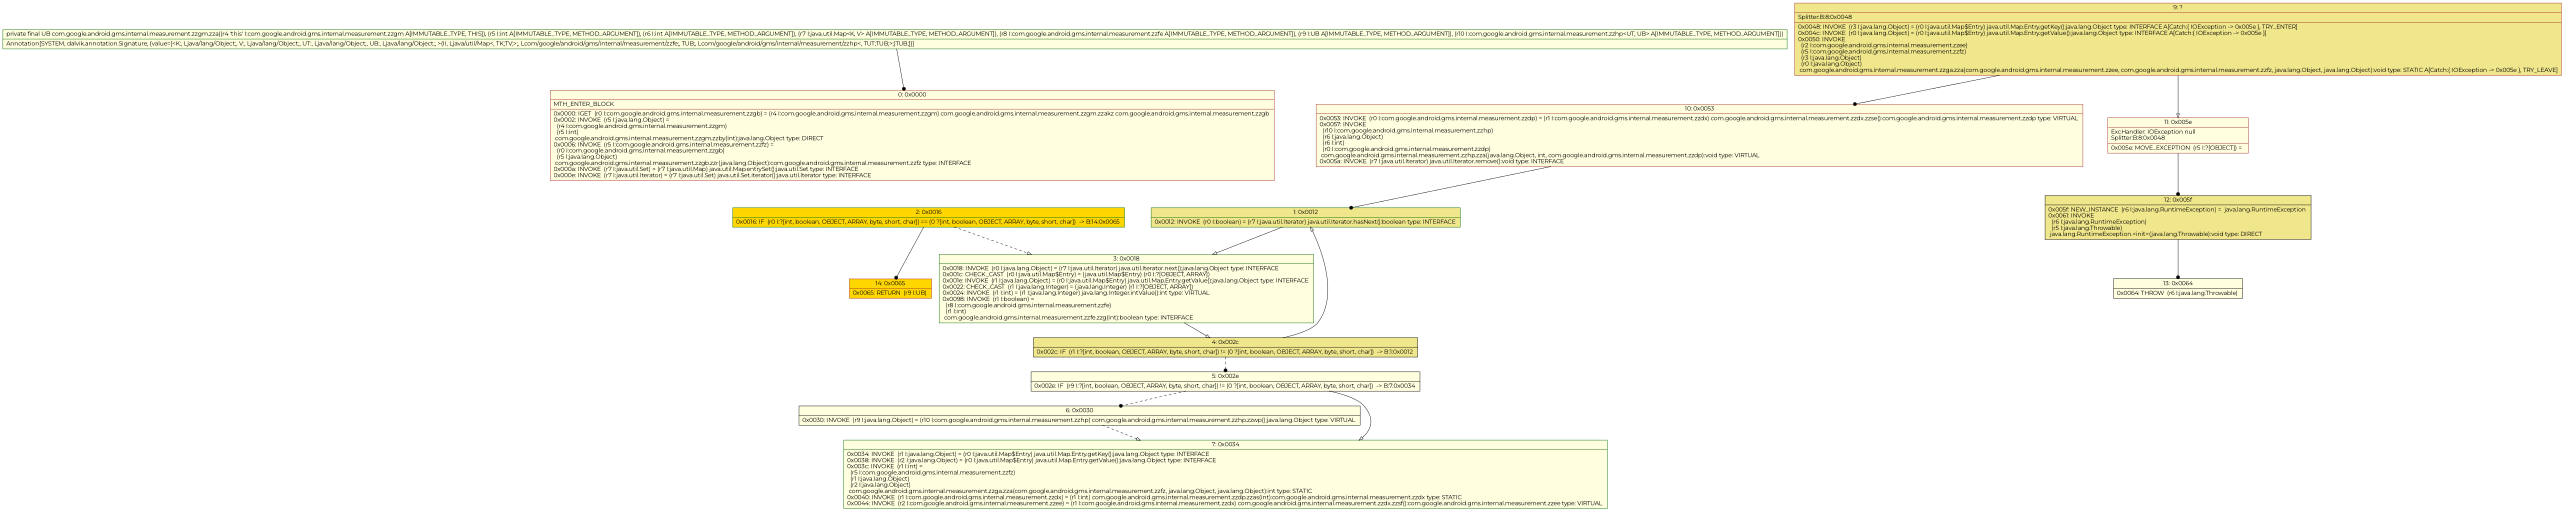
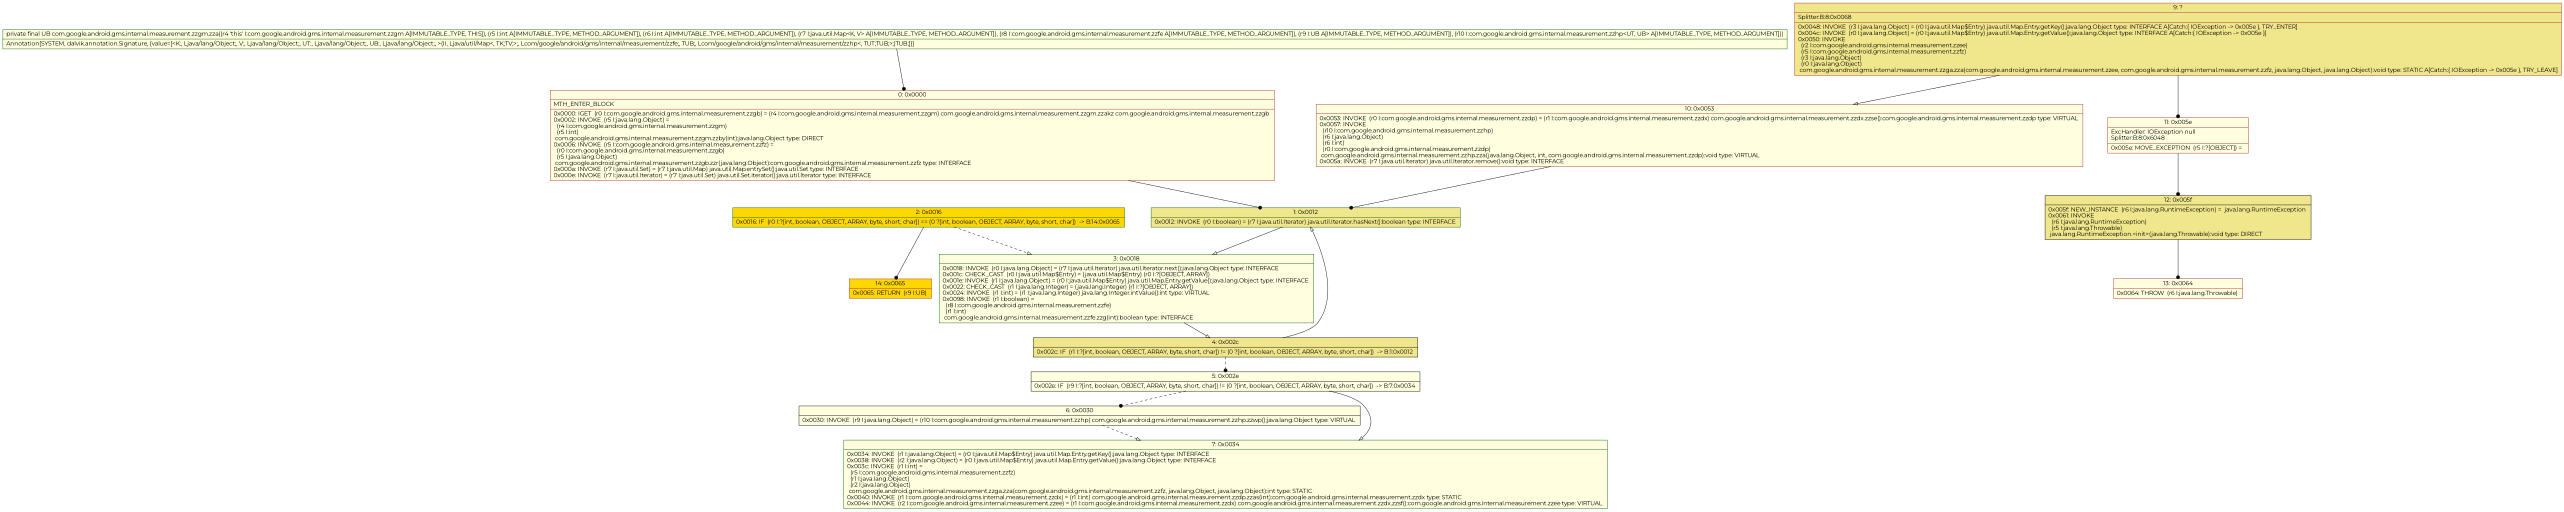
node "9: ?": text "Splitter:B:8:0x0048" -> "Splitter:B:8:0x0068"
edge "9: ?" -> "10: 0x0053": arrowhead dot -> onormal
edge "9: ?" -> "11: 0x005e": arrowhead onormal -> dot
node "11: 0x005e": text "Splitter:B:8:0x0048" -> "Splitter:B:8:0x6048"
edge "0: 0x0000" -> "1: 0x0012": added
node "13: 0x0064": color black -> brown
